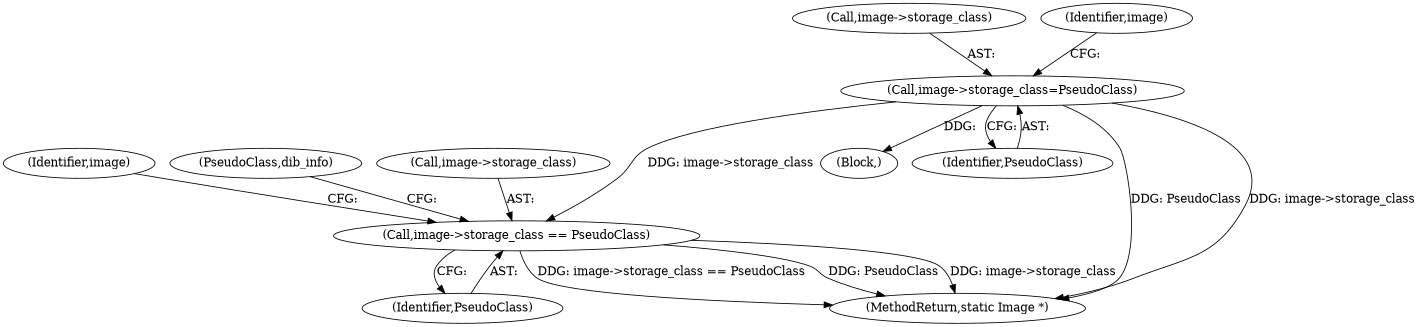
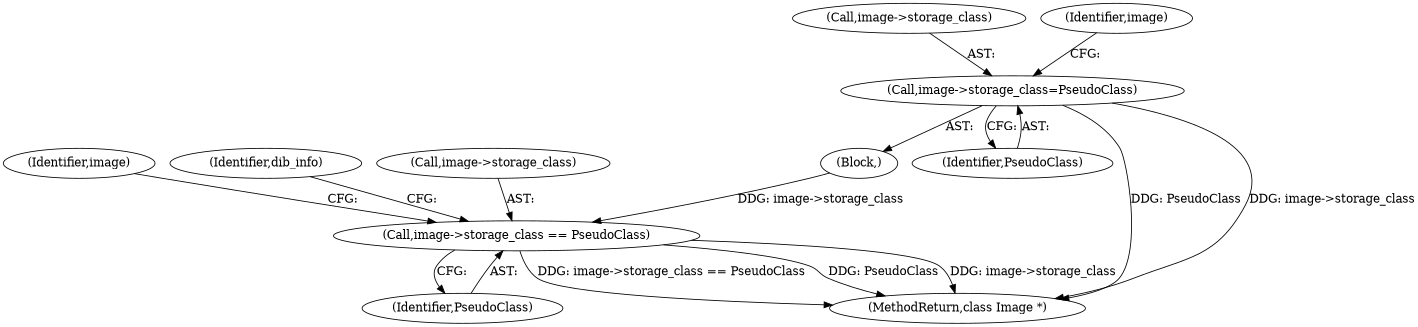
edge "(Call,image->storage_class=PseudoClass)" -> "(Block,)": label "DDG: " -> "AST: "
edge "(Call,image->storage_class=PseudoClass)" -> "(Call,image->storage_class == PseudoClass)": now "(Block,)" -> "(Call,image->storage_class == PseudoClass)"
node "(PseudoClass,dib_info)": label "(PseudoClass,dib_info)" -> "(Identifier,dib_info)"
node "(MethodReturn,static Image *)": label "(MethodReturn,static Image *)" -> "(MethodReturn,class Image *)"
